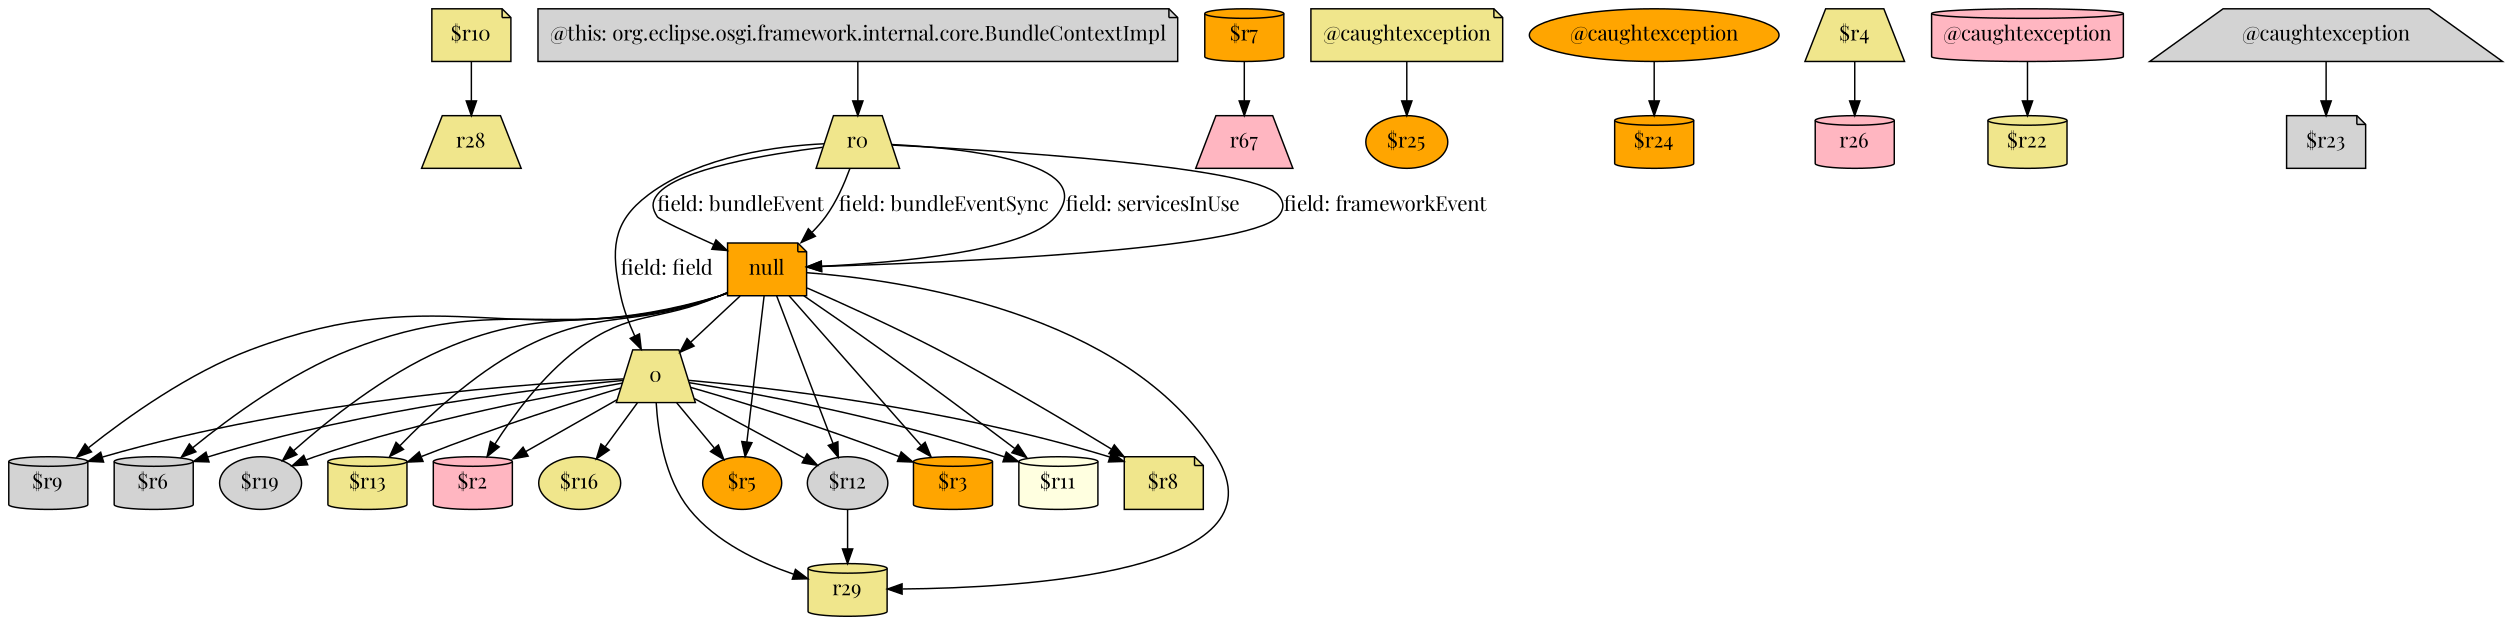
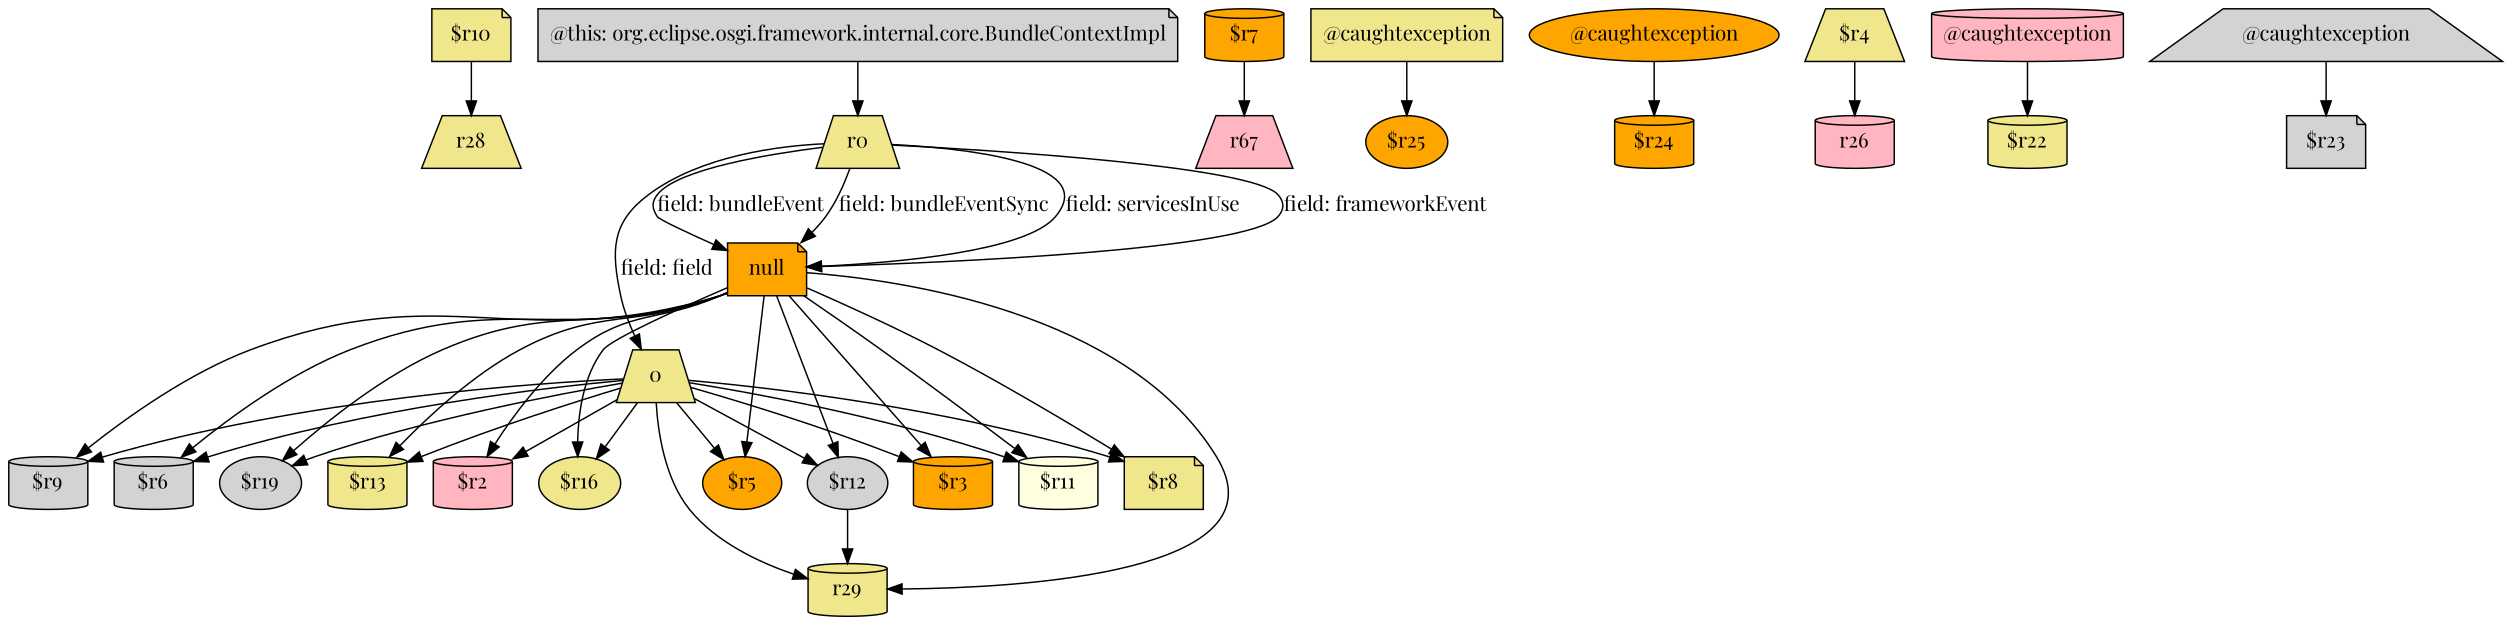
edge "null" -> "0": now "null" -> "$r16"
